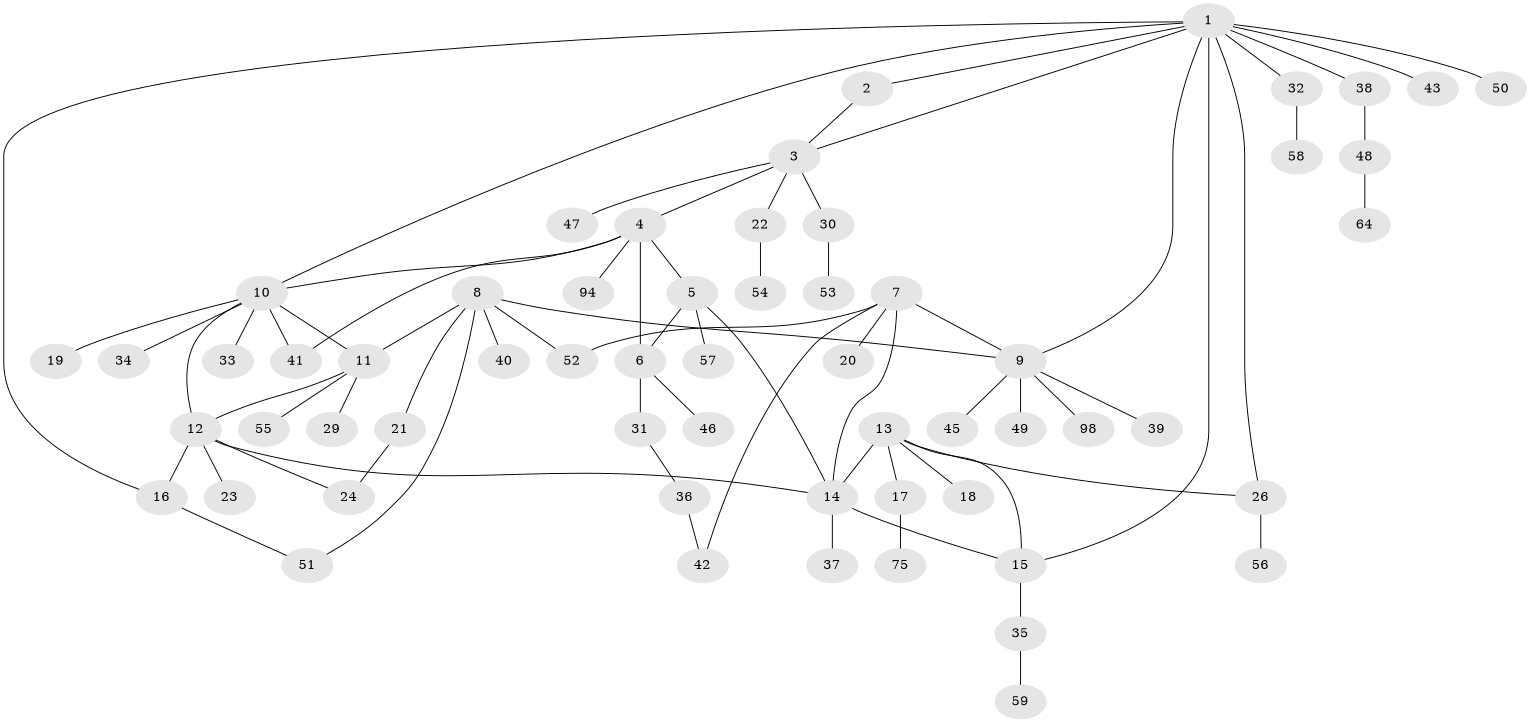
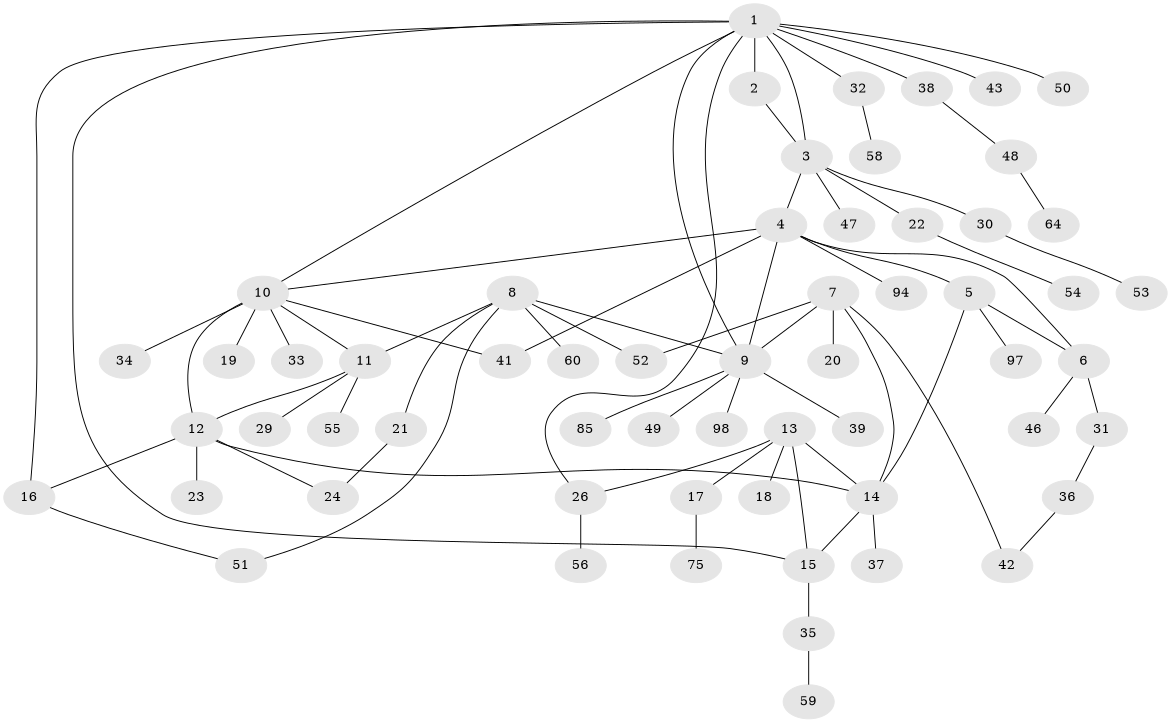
edge "4" -- "9": added
node "40": label "40" -> "60"
node "57": label "57" -> "97"
node "45": label "45" -> "85"
